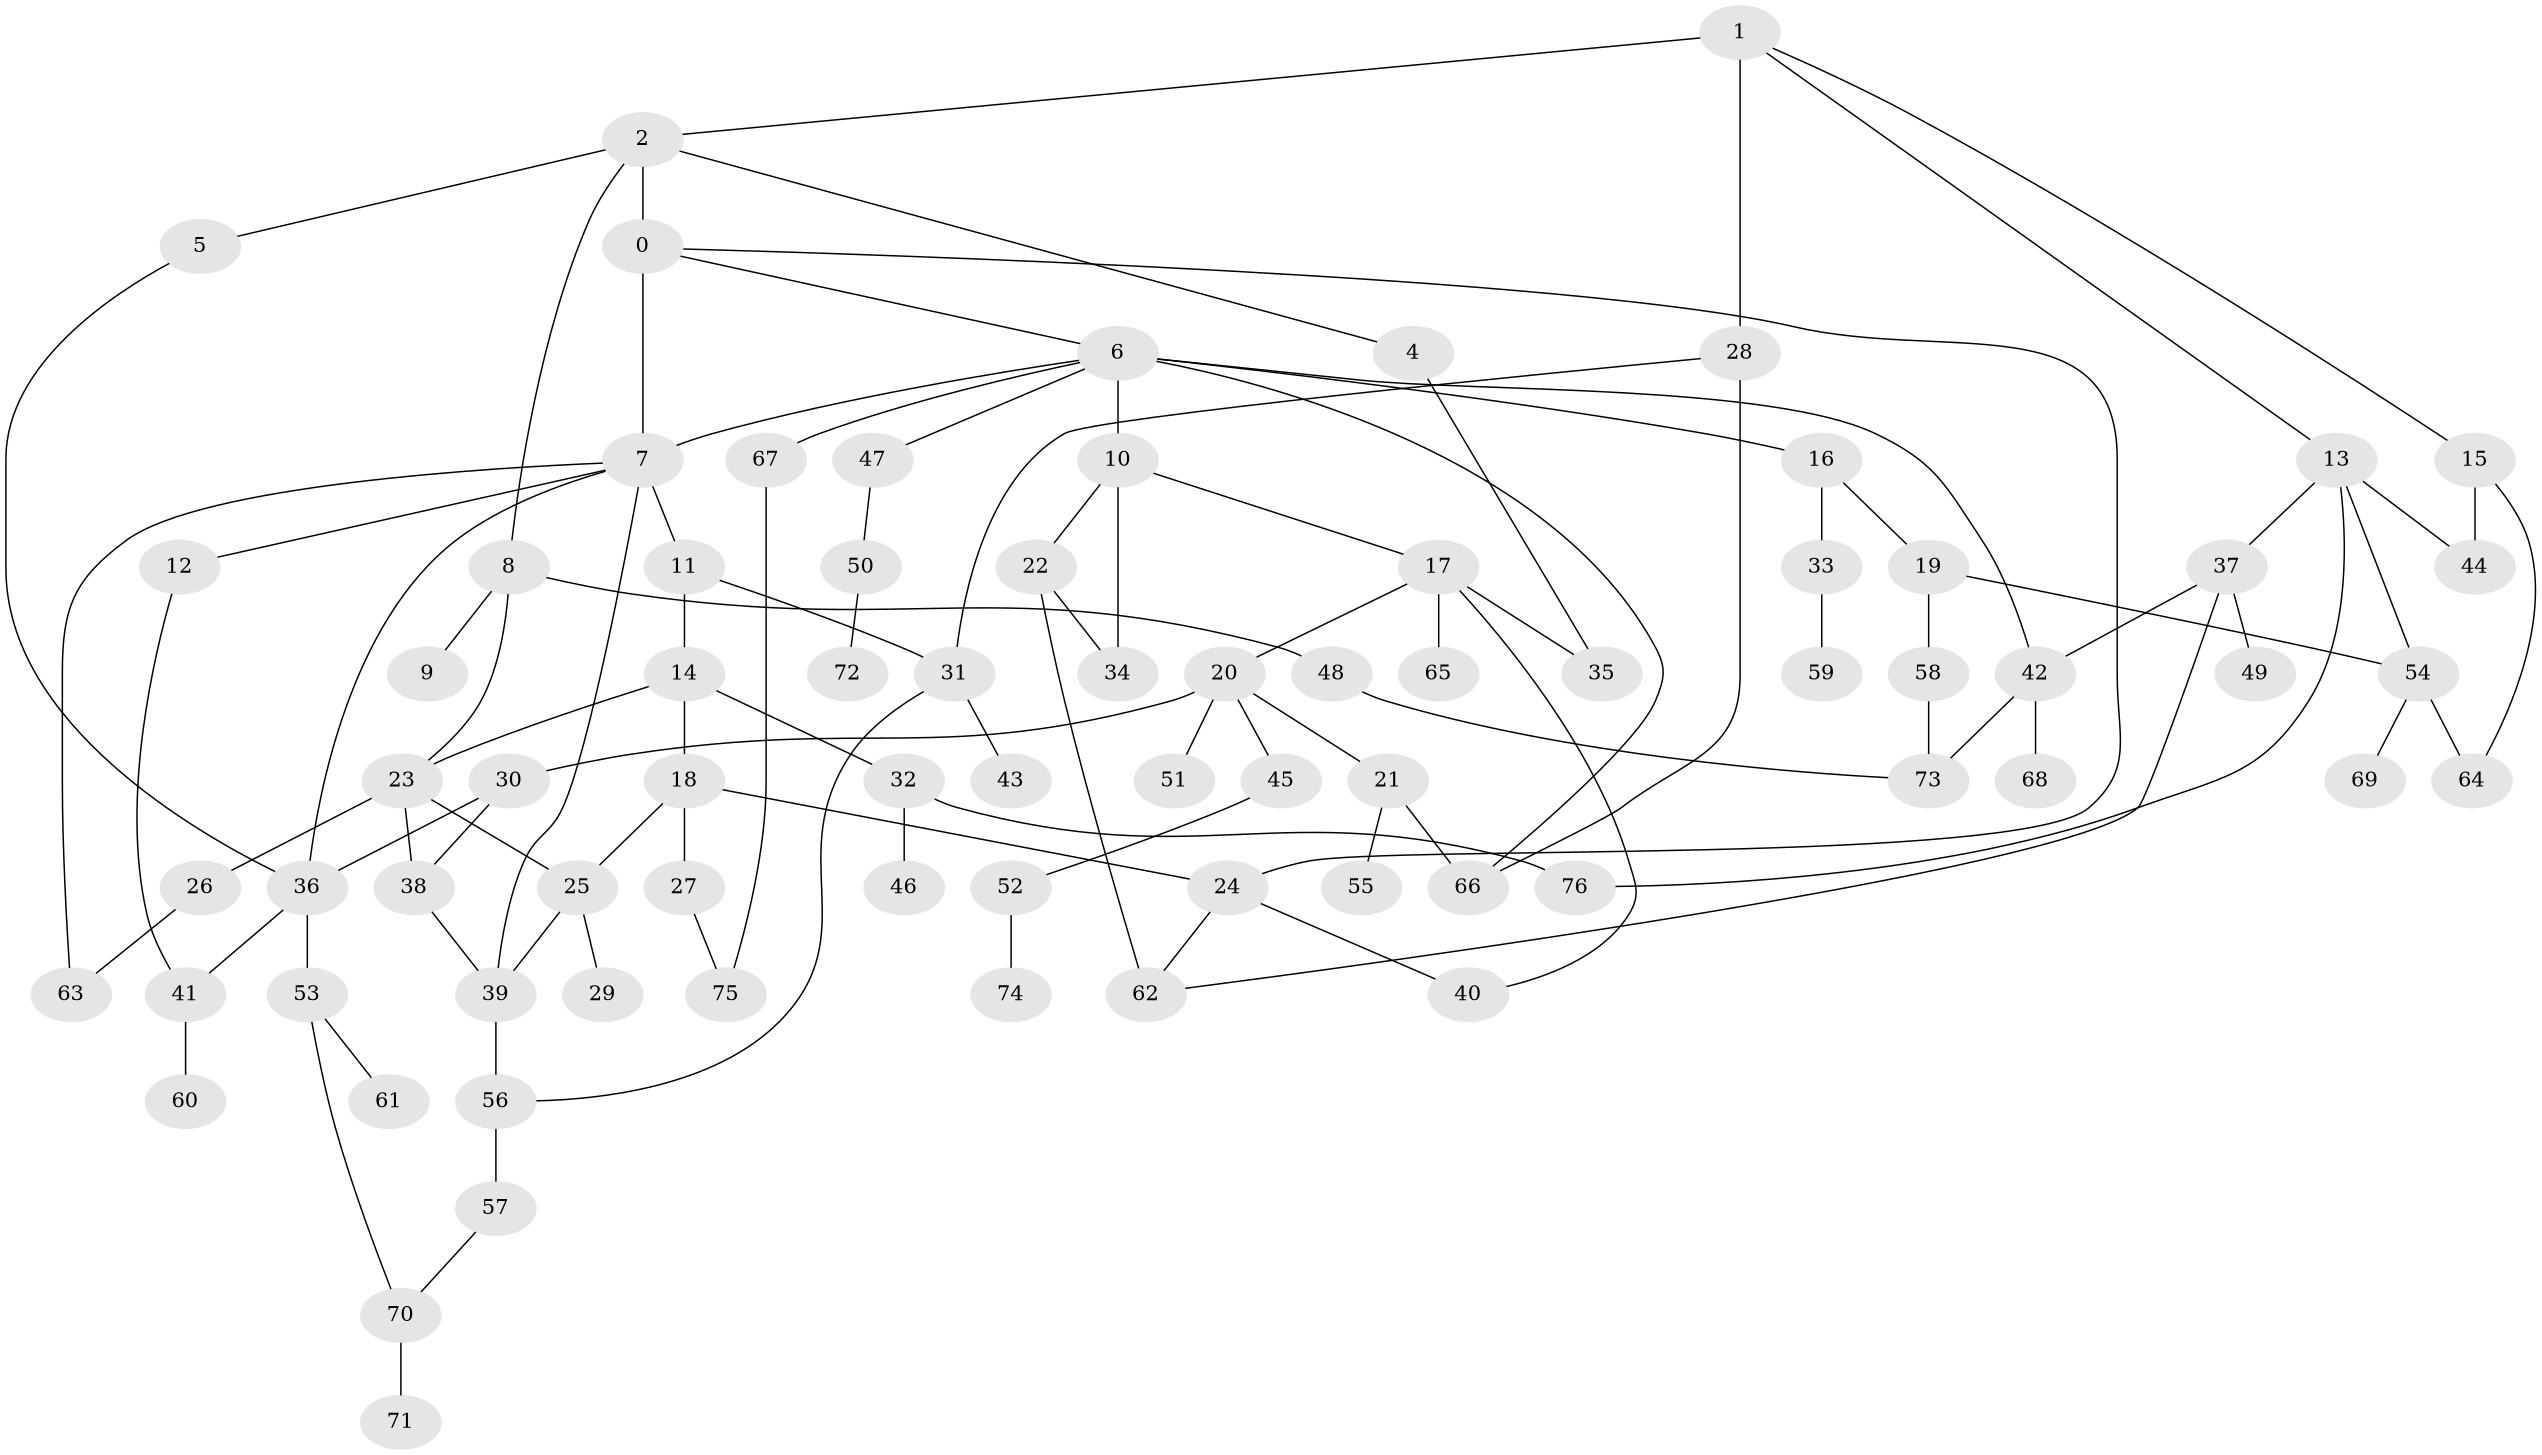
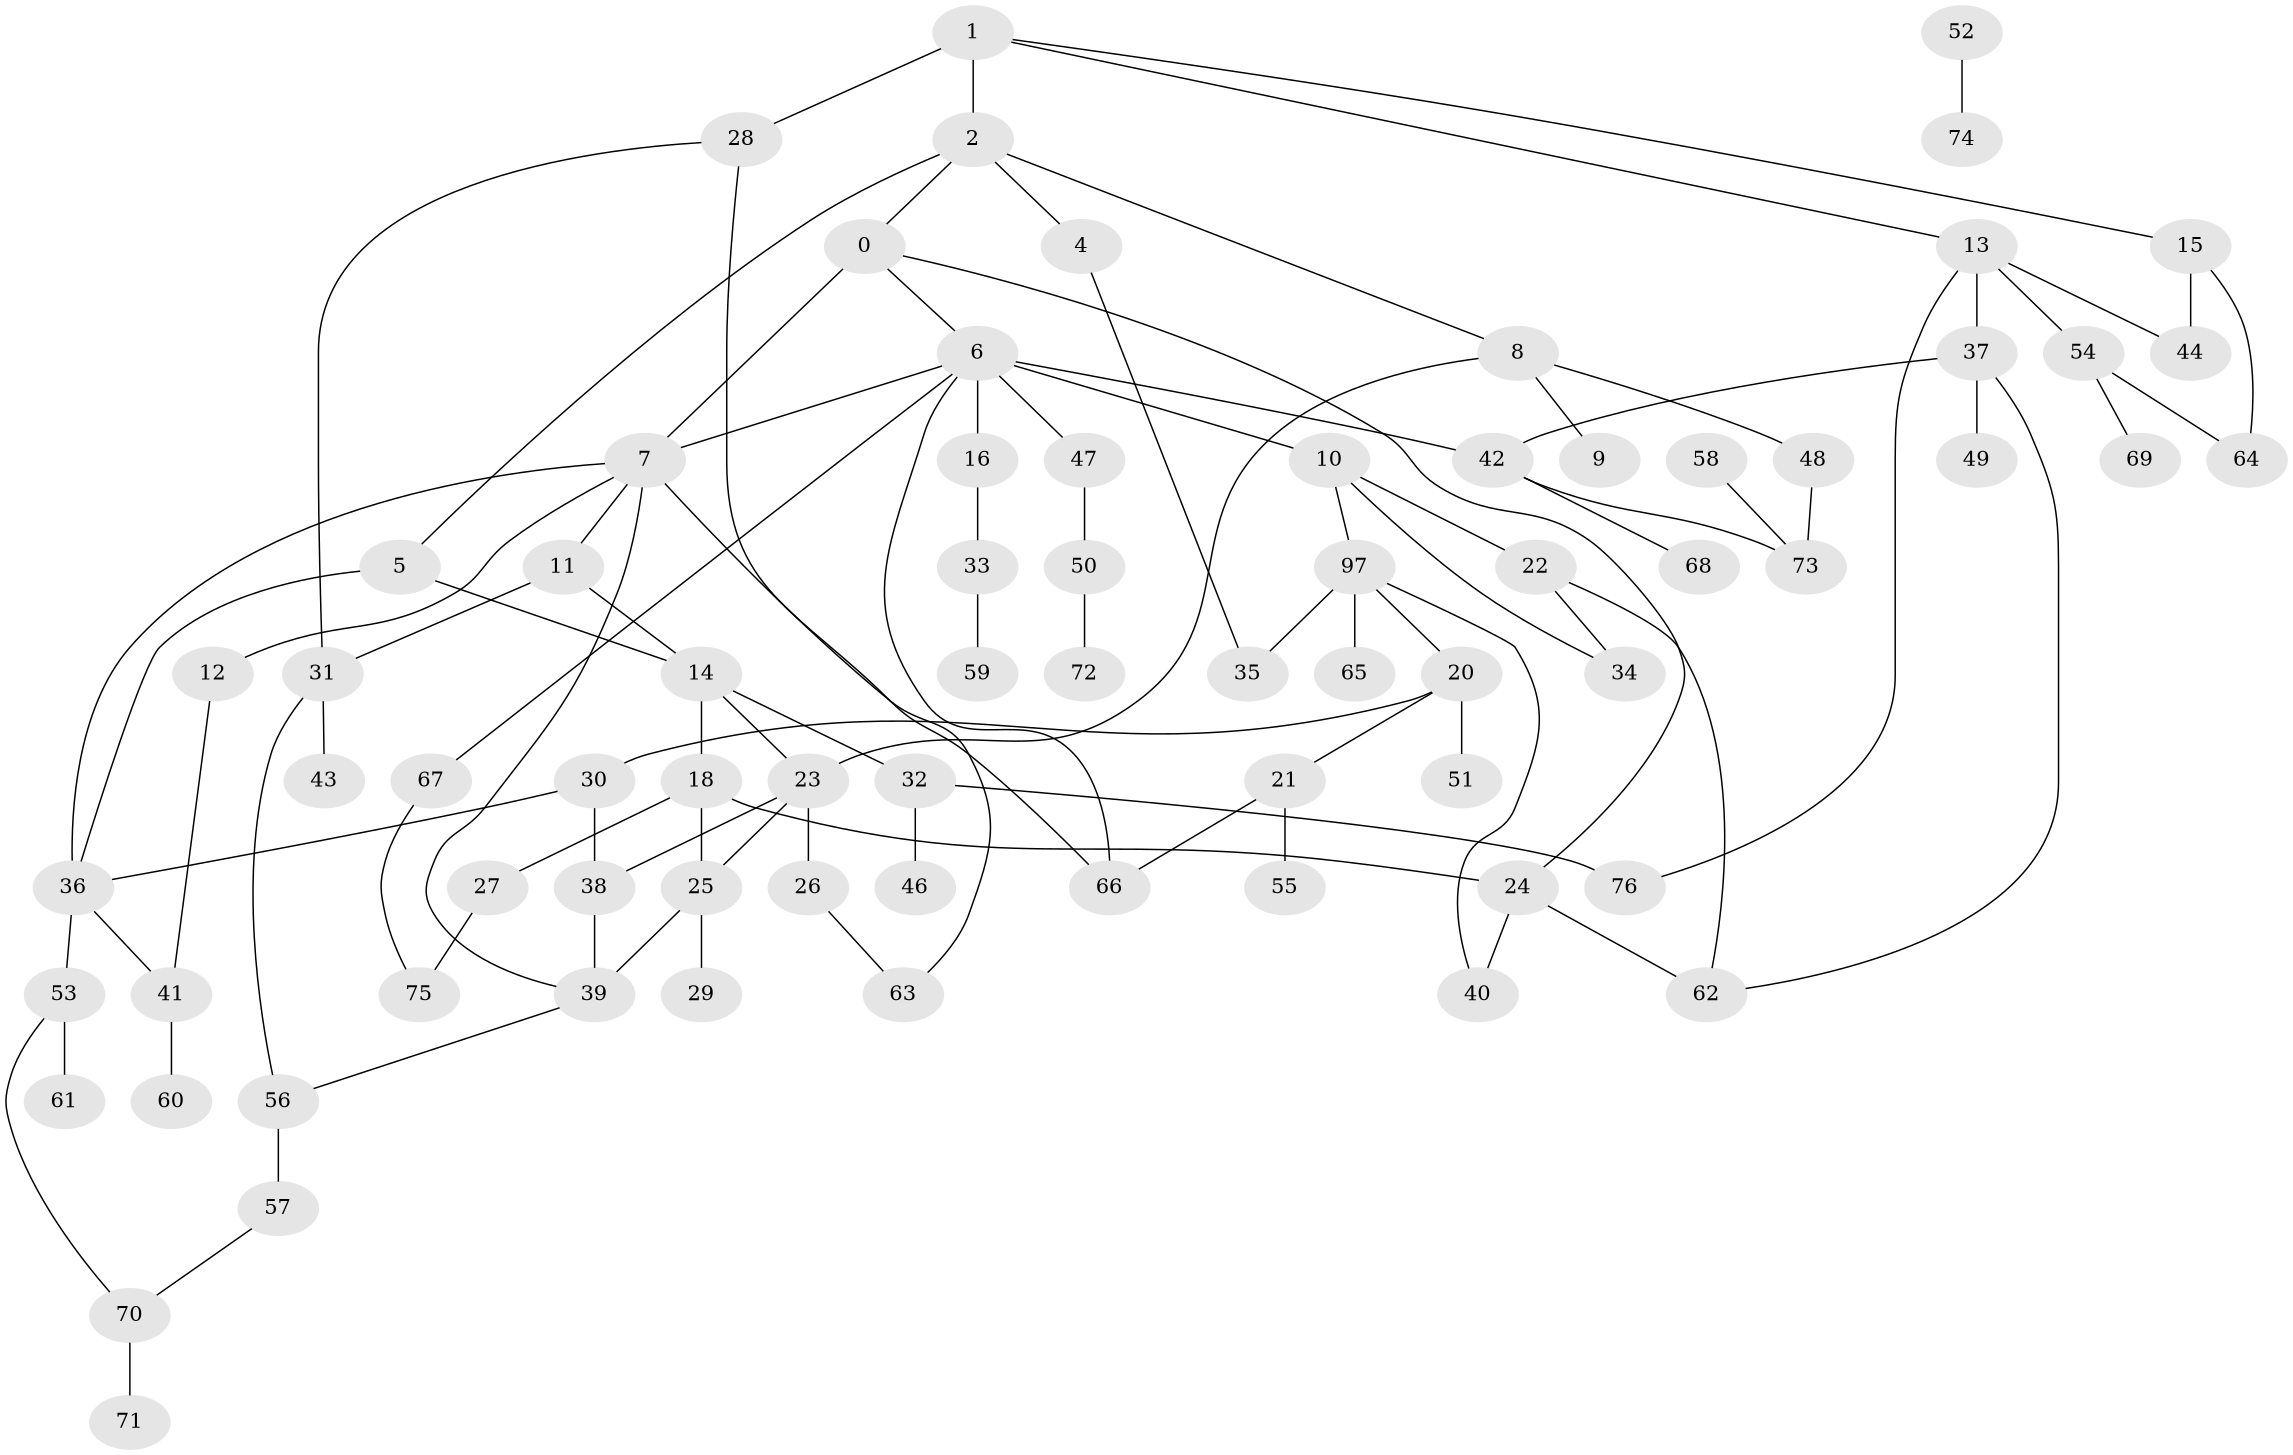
node "17": label "17" -> "97"
node "19": removed
edge "5" -- "14": added
node "45": removed
